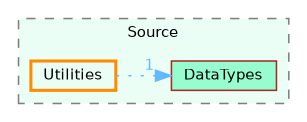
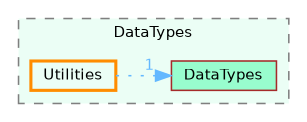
cluster "Source": label "Source" -> "DataTypes"
